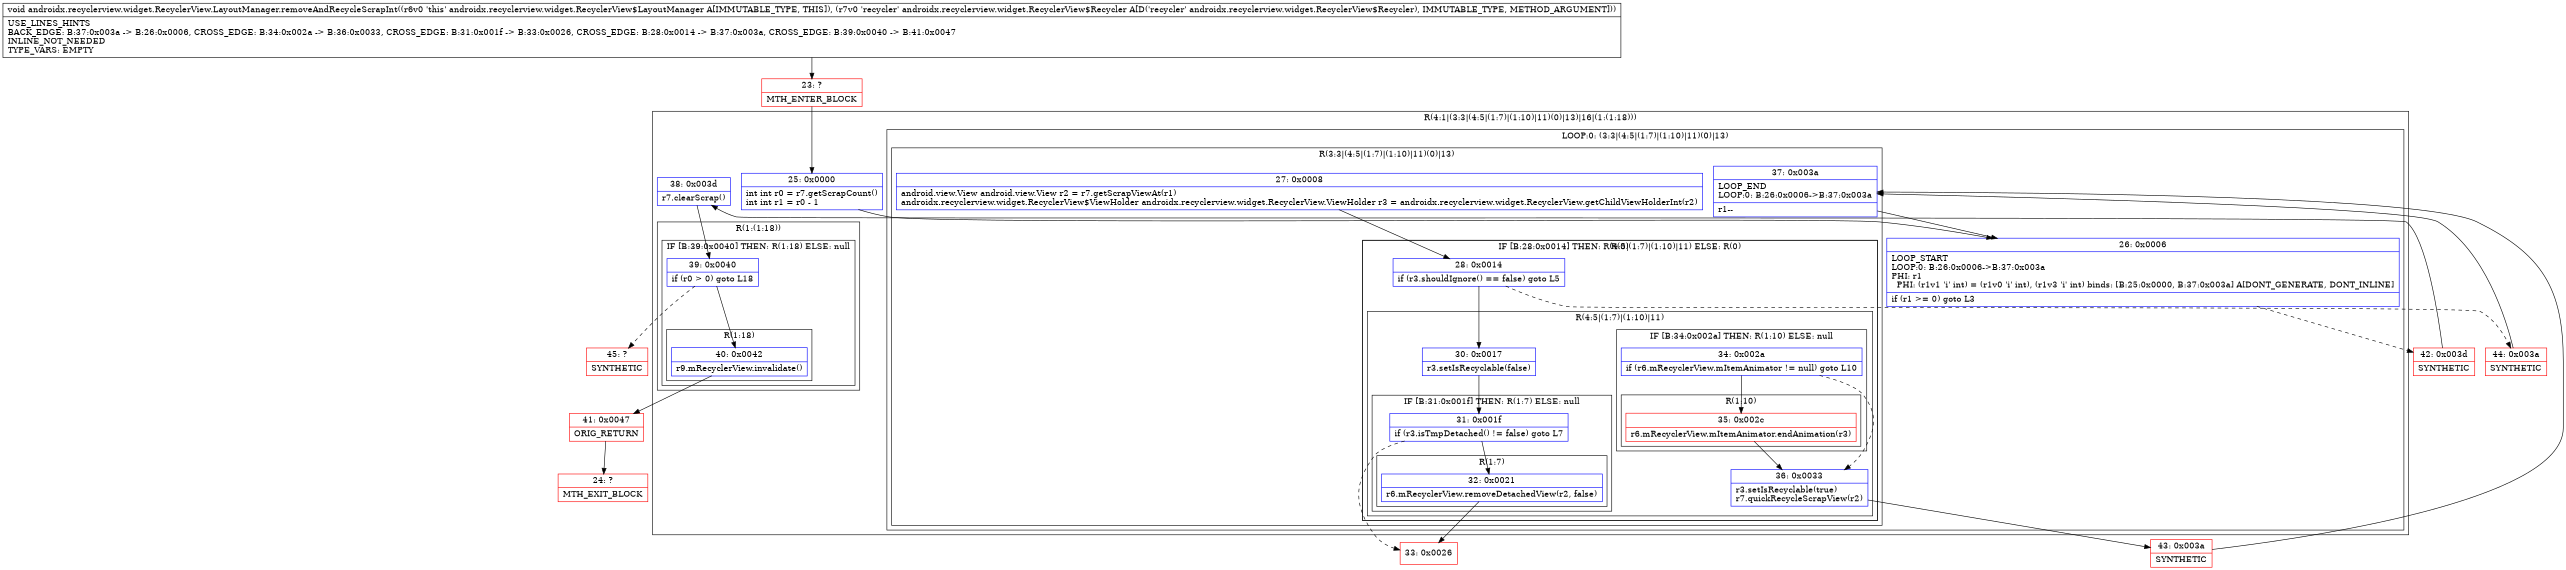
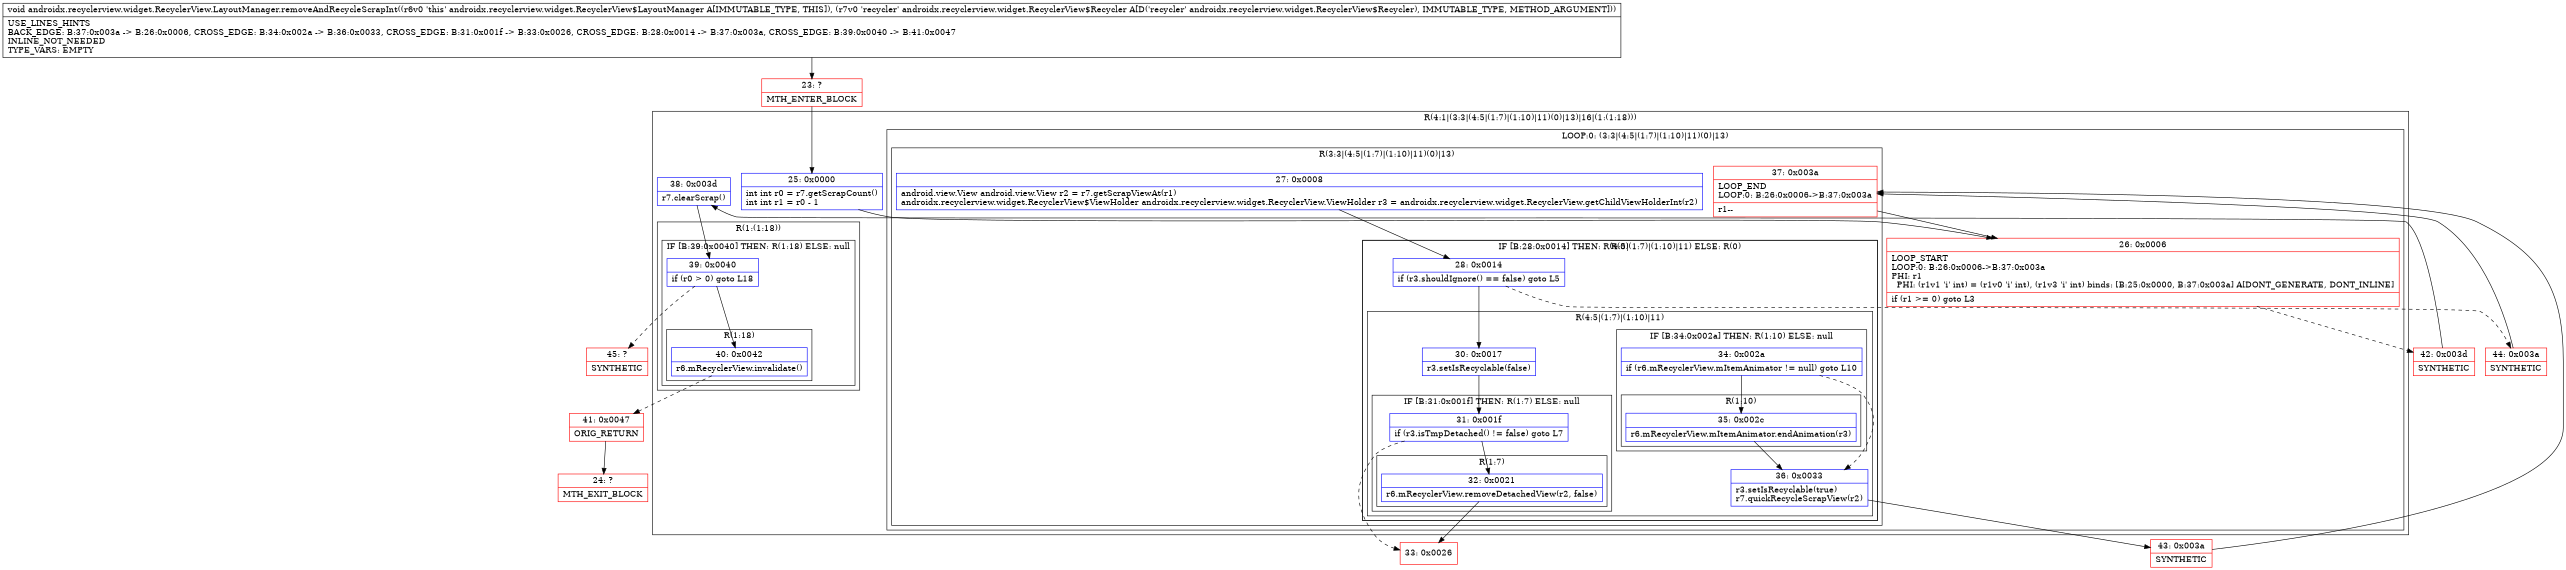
node "37: 0x003a": color blue -> red
node "26: 0x0006": color blue -> red
node "40: 0x0042": text "r9.mRecyclerView.invalidate()" -> "r6.mRecyclerView.invalidate()"
edge "40: 0x0042" -> "41: 0x0047": style solid -> dashed
node "35: 0x002c": color red -> blue
